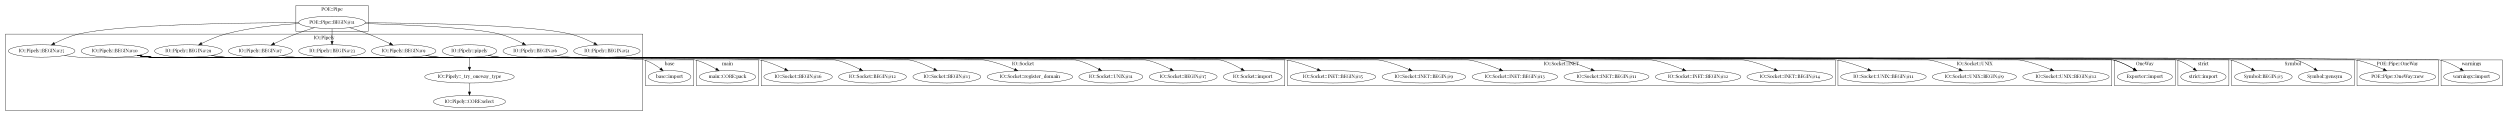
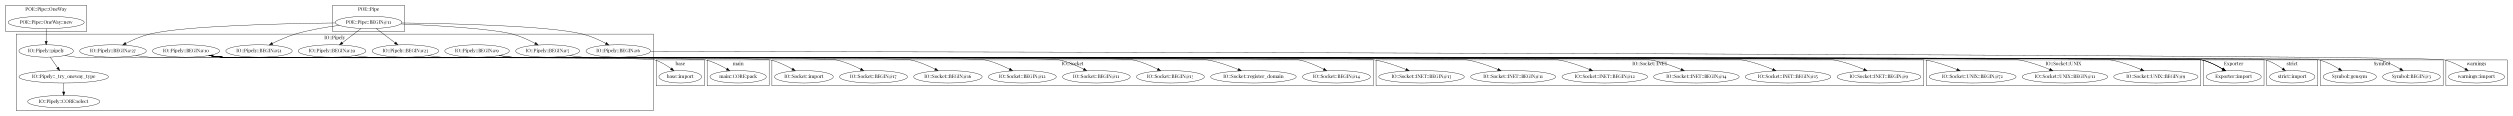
edge "POE::Pipe::BEGIN@11" -> "IO::Pipely::BEGIN@9": removed
edge "IO::Pipely::BEGIN@29" -> "IO::Socket::import": now "IO::Pipely::BEGIN@10" -> "IO::Socket::import"
edge "IO::Pipely::BEGIN@23" -> "Exporter::import": added
edge "IO::Pipely::pipely" -> "POE::Pipe::OneWay::new": reversed
cluster "OneWay": label "OneWay" -> "Exporter"
node "IO::Socket::UNIX@11": label "IO::Socket::UNIX@11" -> "IO::Socket::BEGIN@11"
node "IO::Socket::BEGIN@14": added
node "IO::Socket::UNIX::BEGIN@12": label "IO::Socket::UNIX::BEGIN@12" -> "IO::Socket::UNIX::BEGIN@72"
